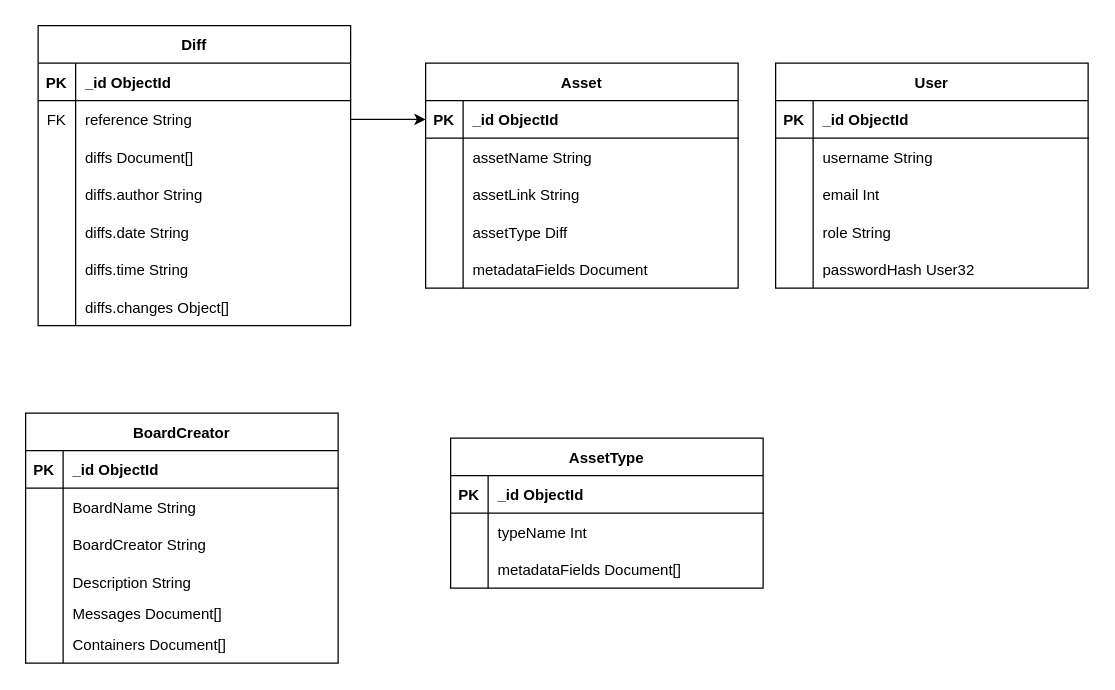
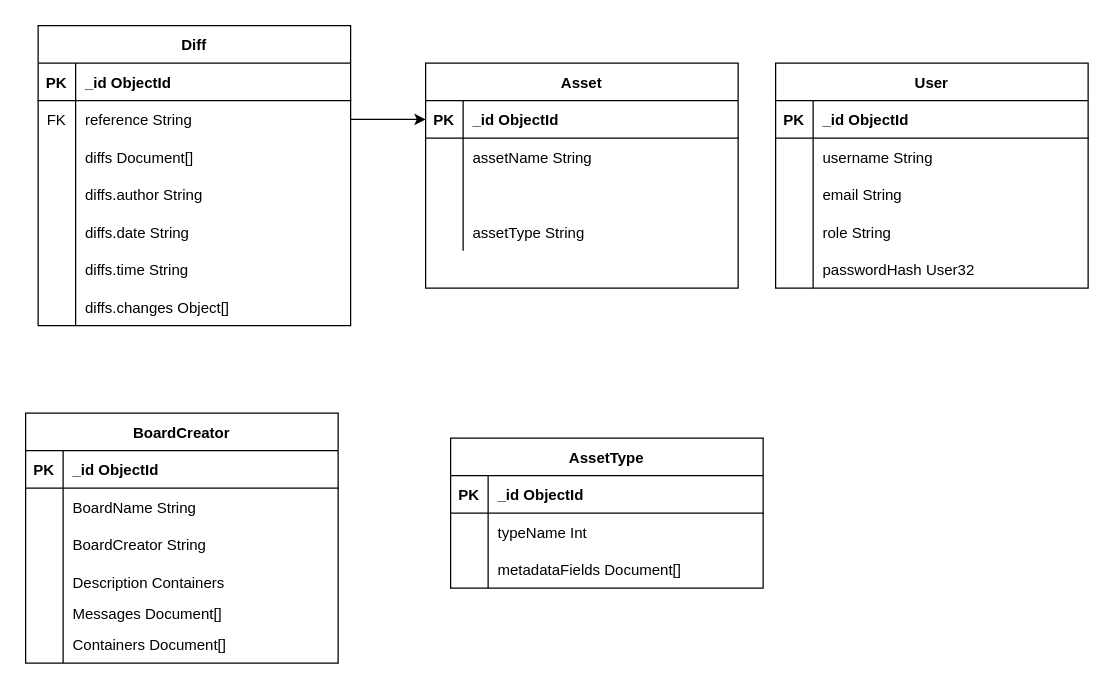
node "assetLink String": removed
node "email Int": label "email Int" -> "email String"
node "assetType Diff": label "assetType Diff" -> "assetType String"
node "metadataFields Document": removed
node "Description String": label "Description String" -> "Description Containers"
